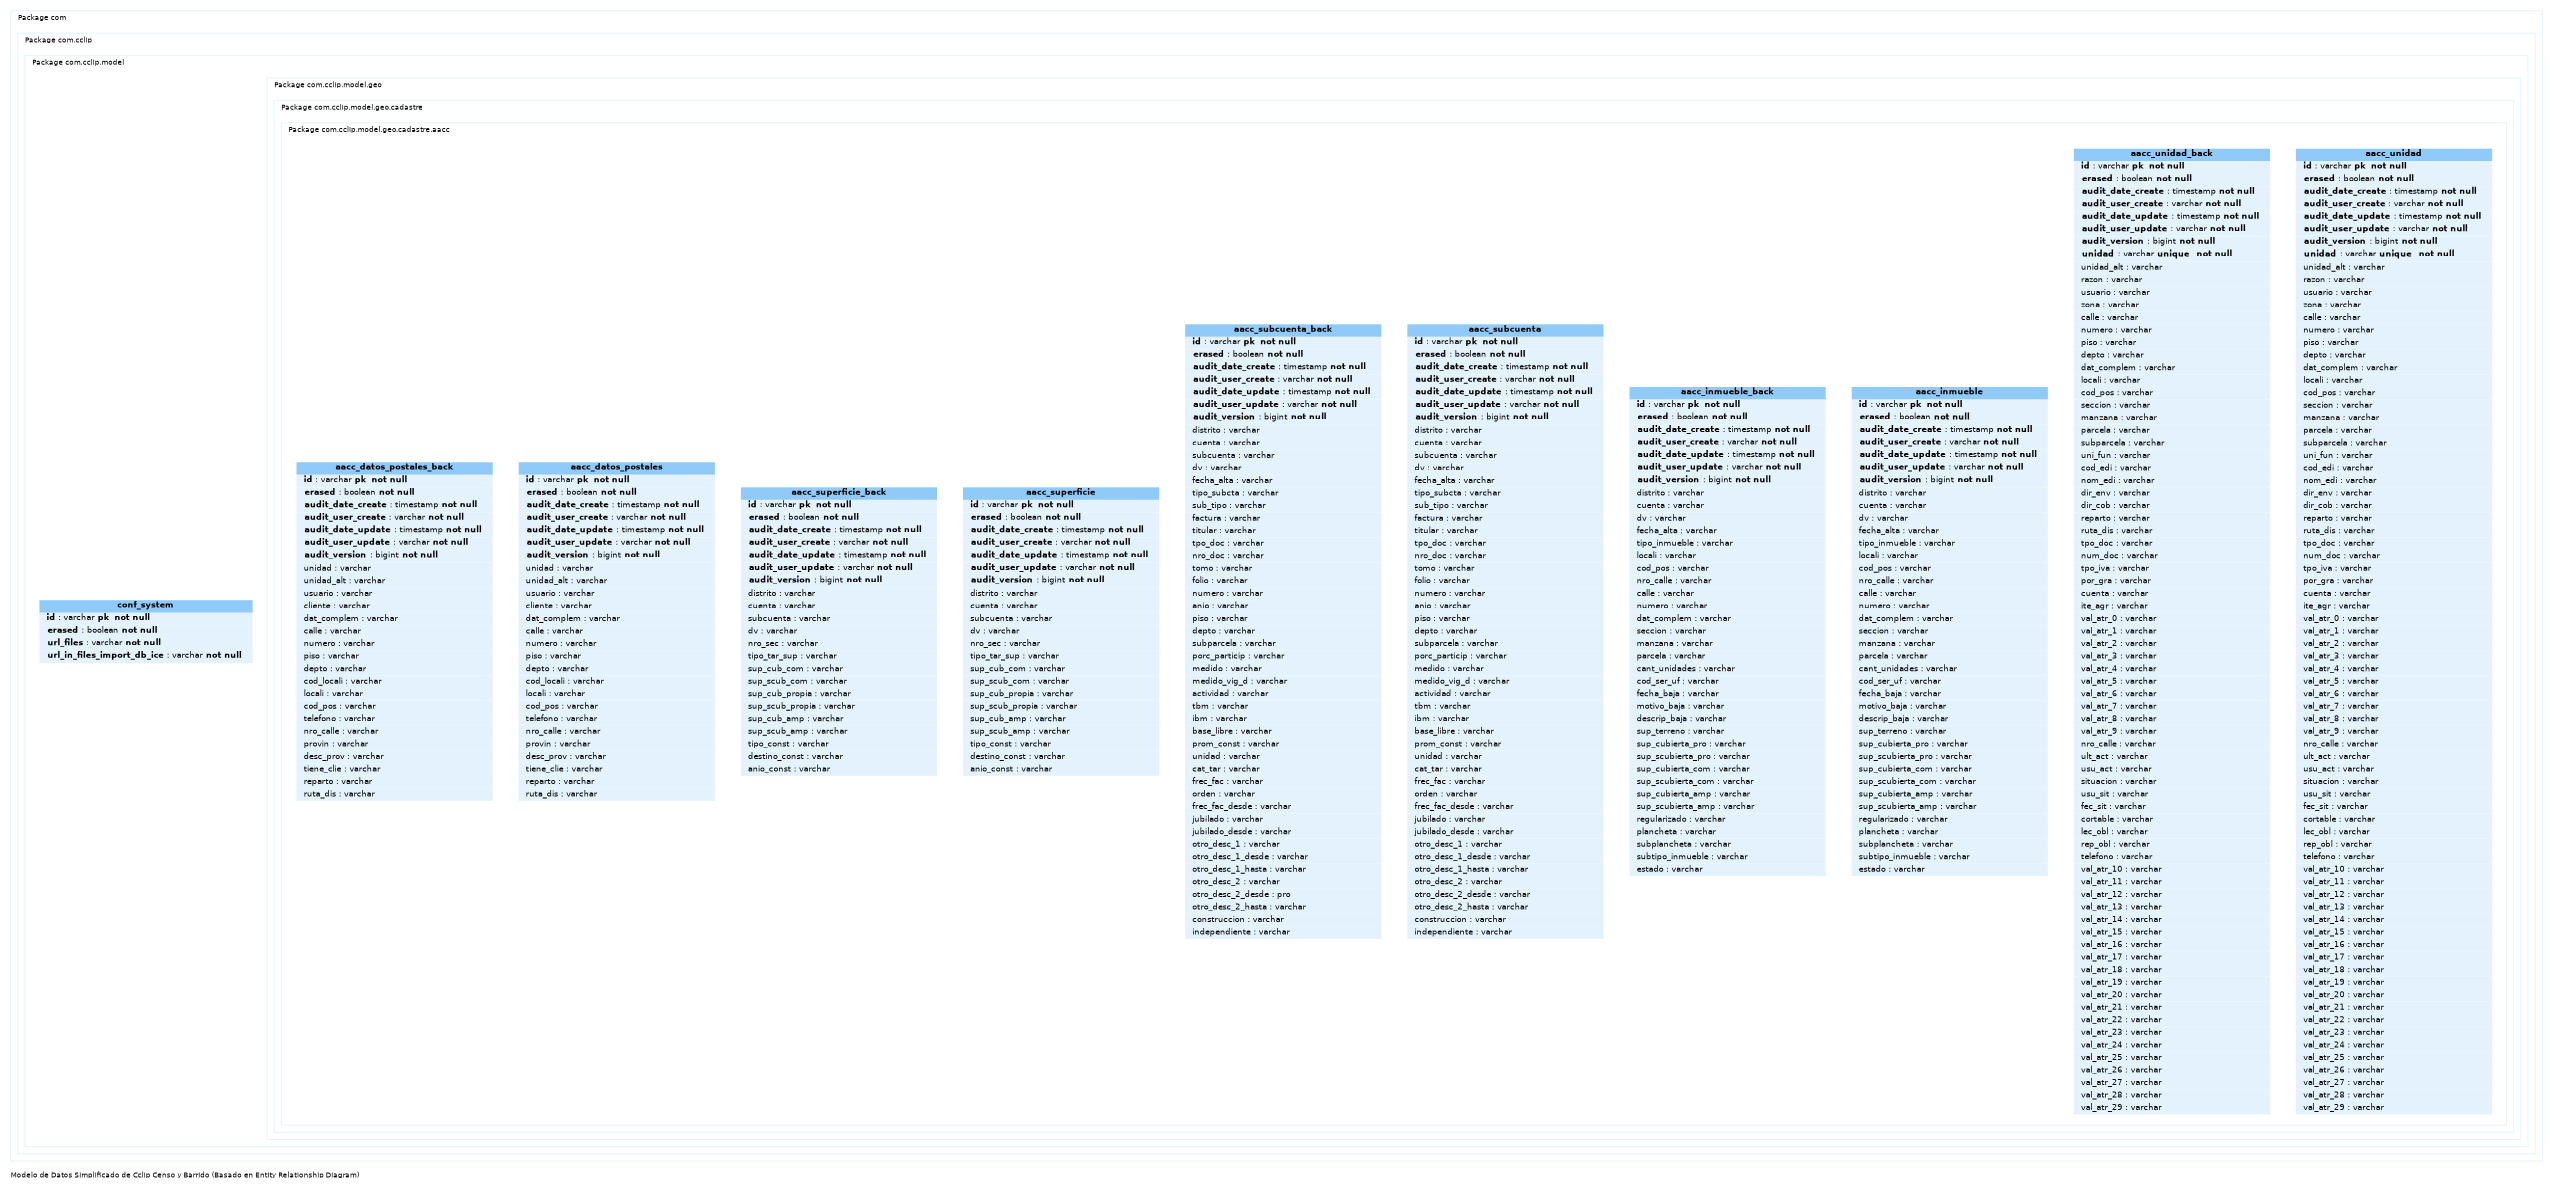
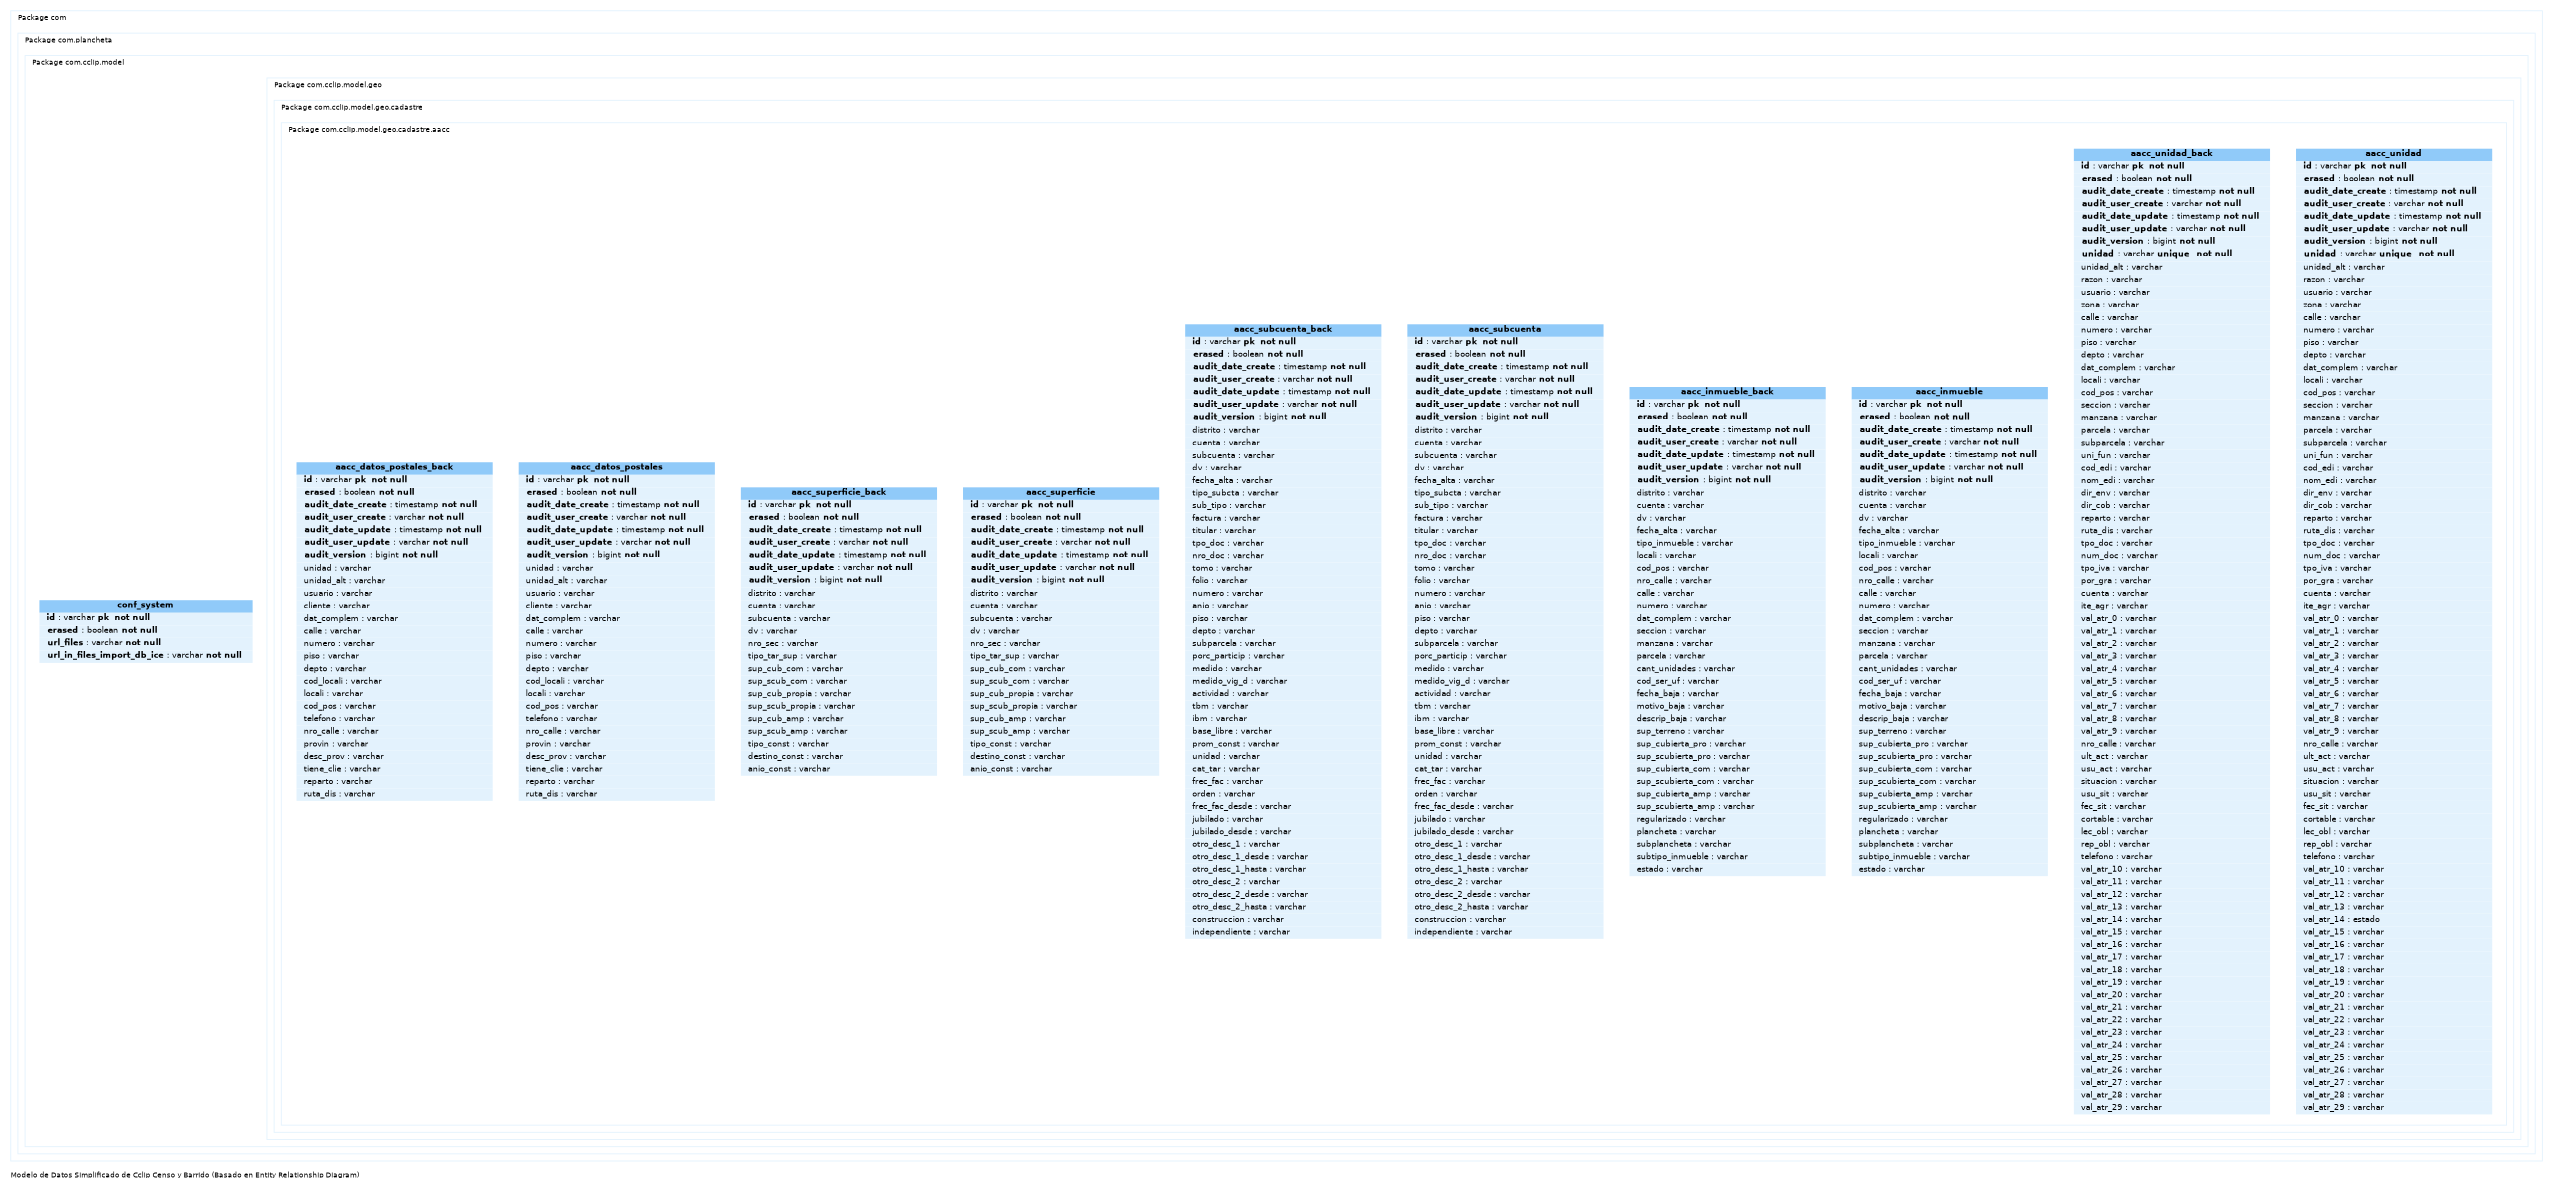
cluster "Package com.cclip": label "Package com.cclip" -> "Package com.plancheta"
node "aacc_subcuenta_back": text "otro_desc_2_desde : pro" -> "otro_desc_2_desde : varchar"
node "aacc_unidad": text "val_atr_14 : varchar" -> "val_atr_14 : estado"
